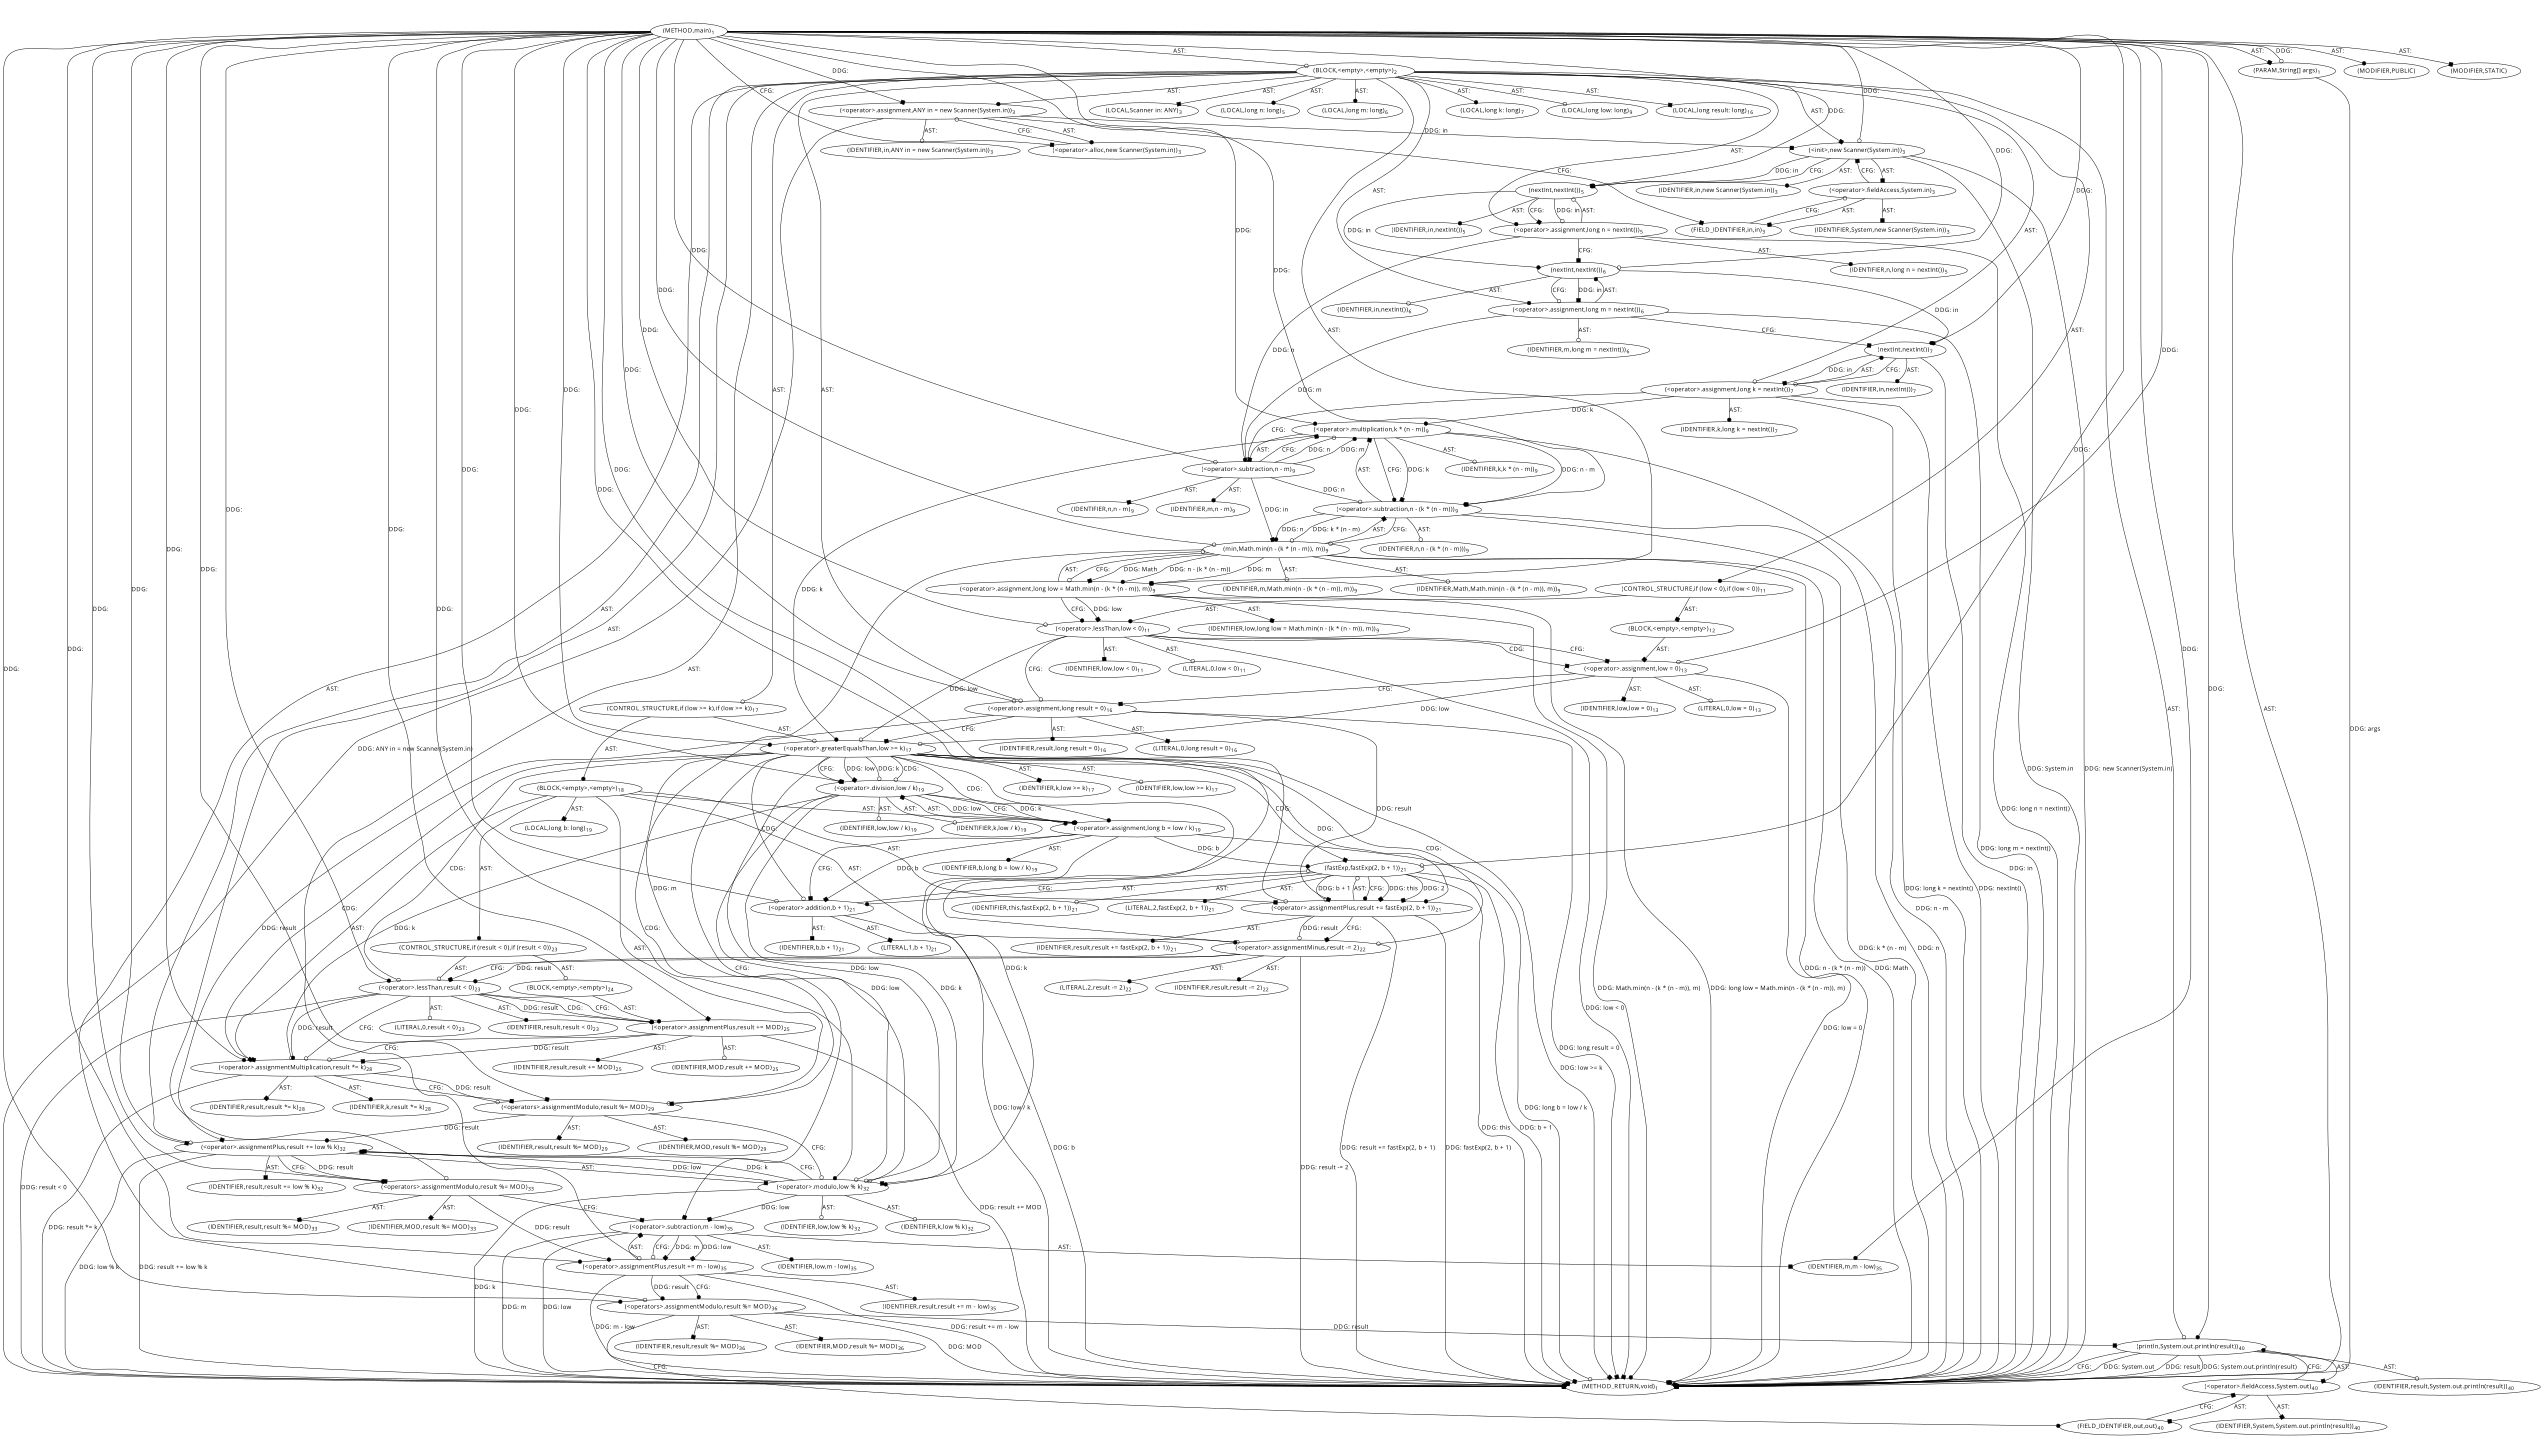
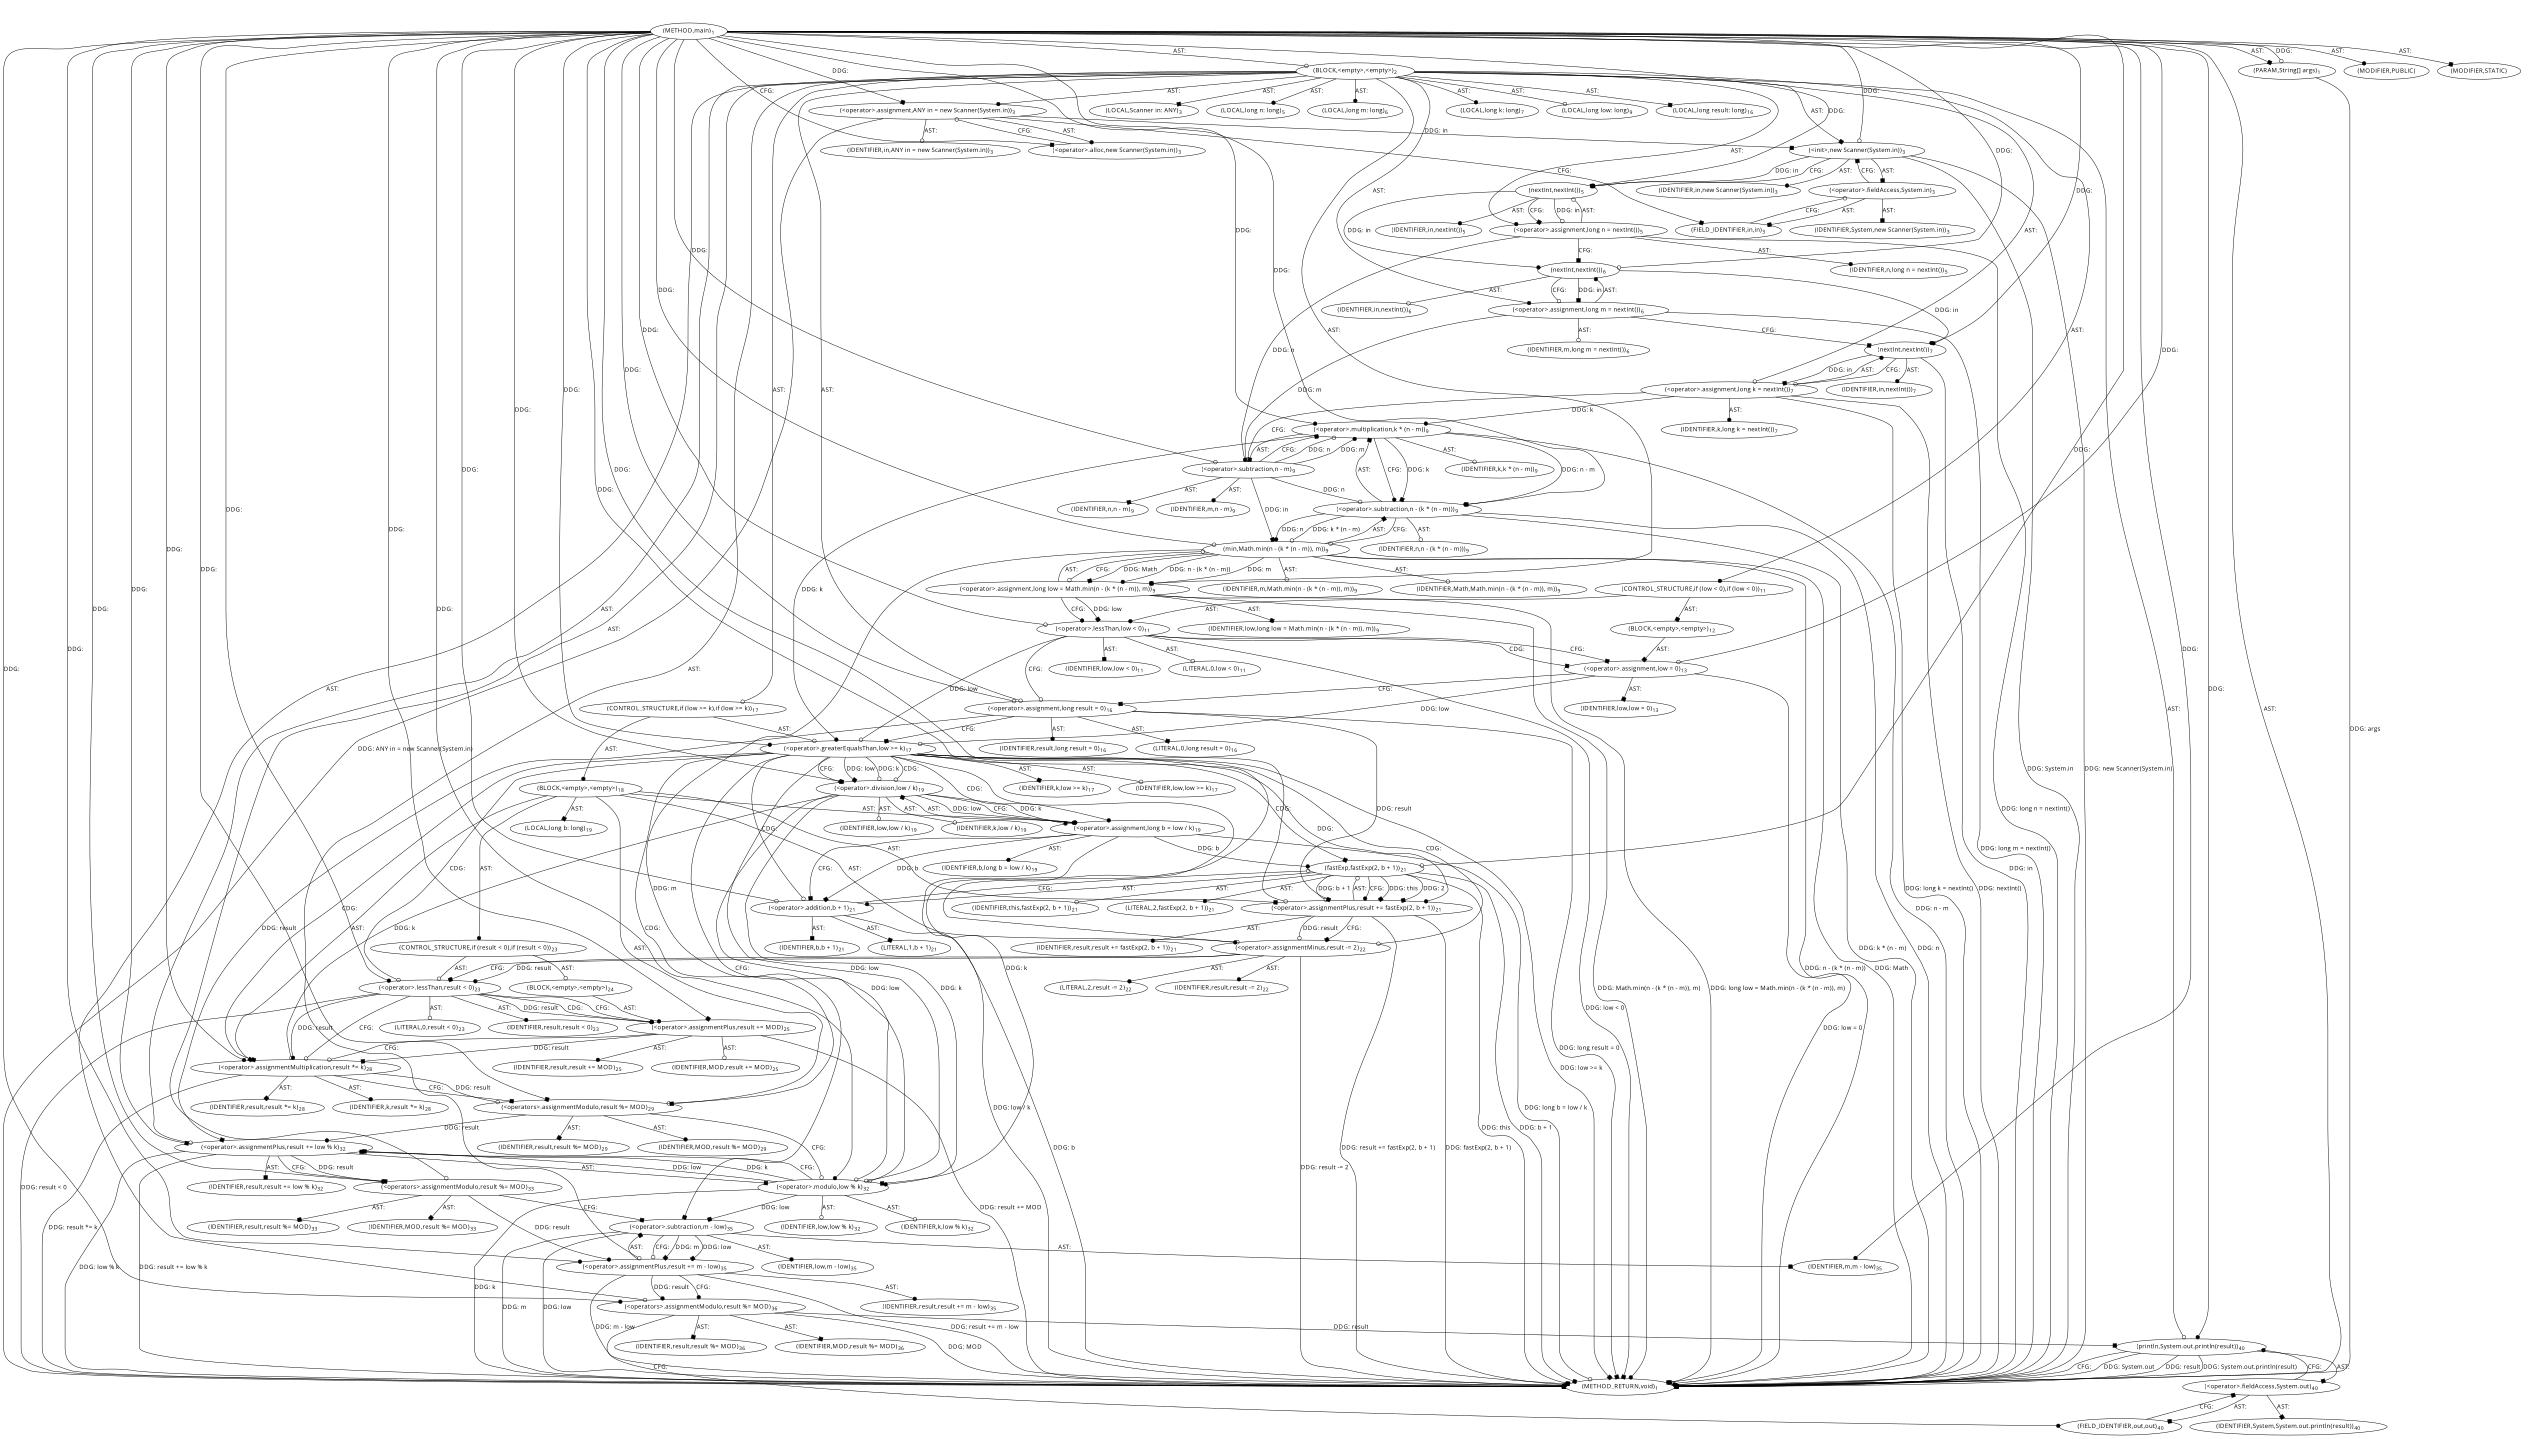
node "(LITERAL,0,low = 0)": removed
node "(IDENTIFIER,result,System.out.println(result))": removed
